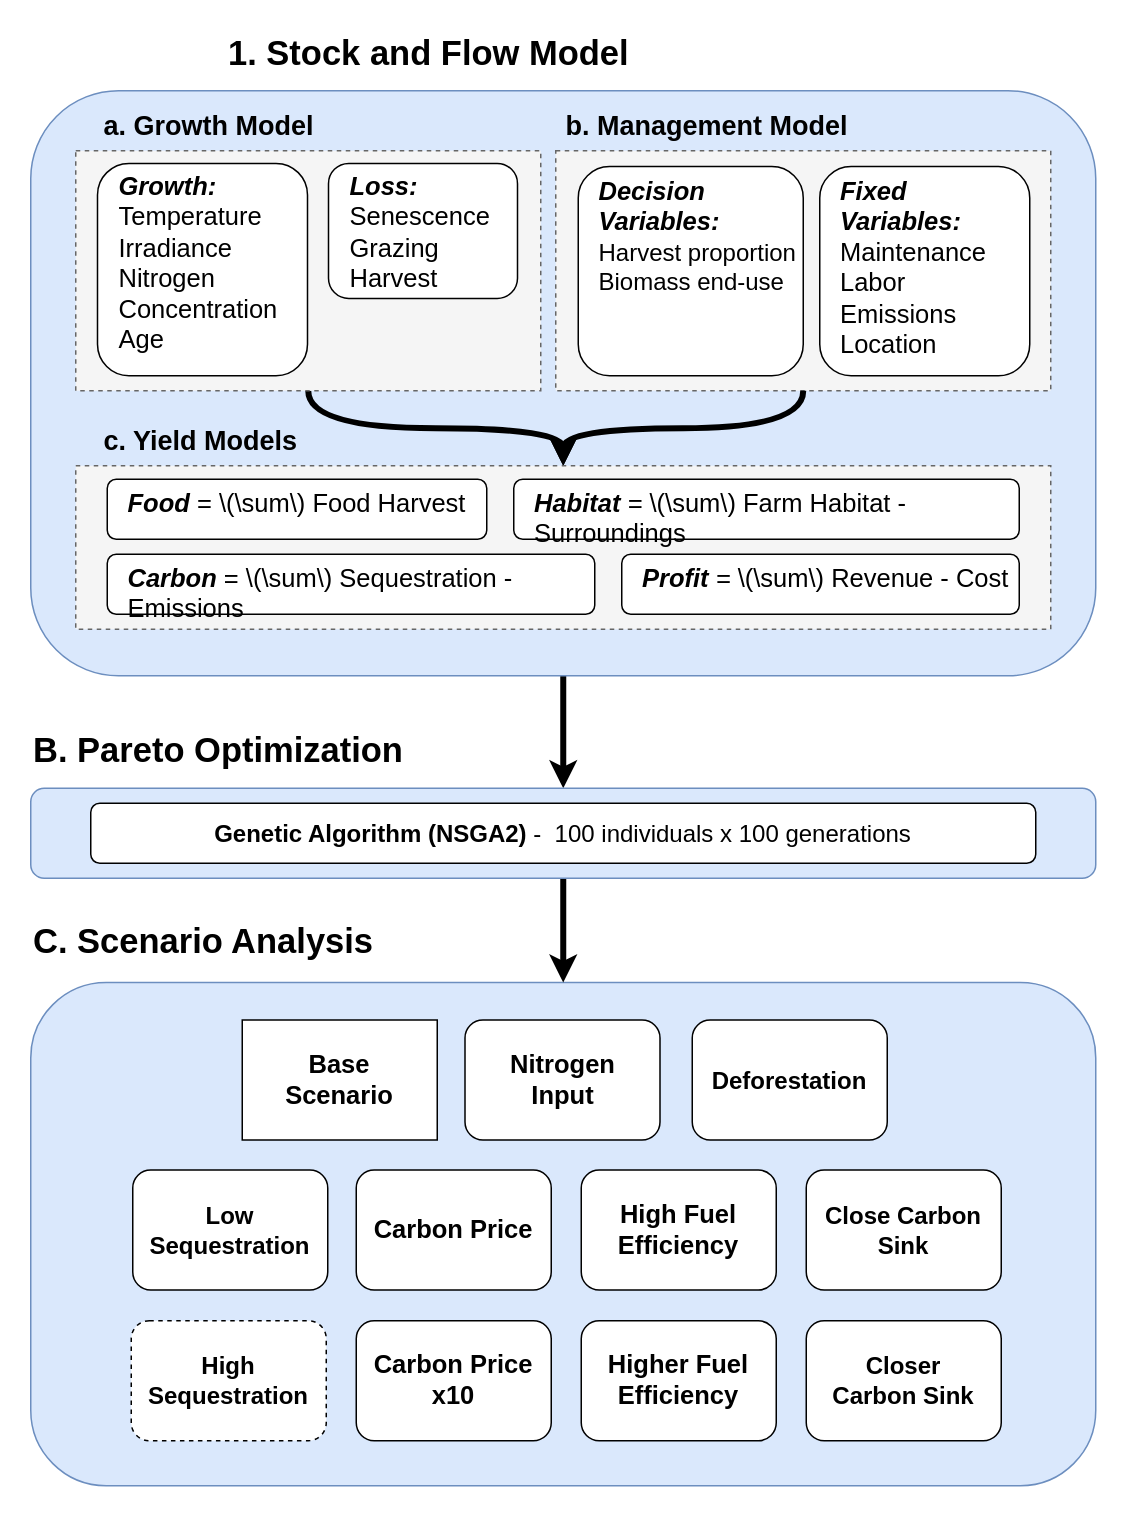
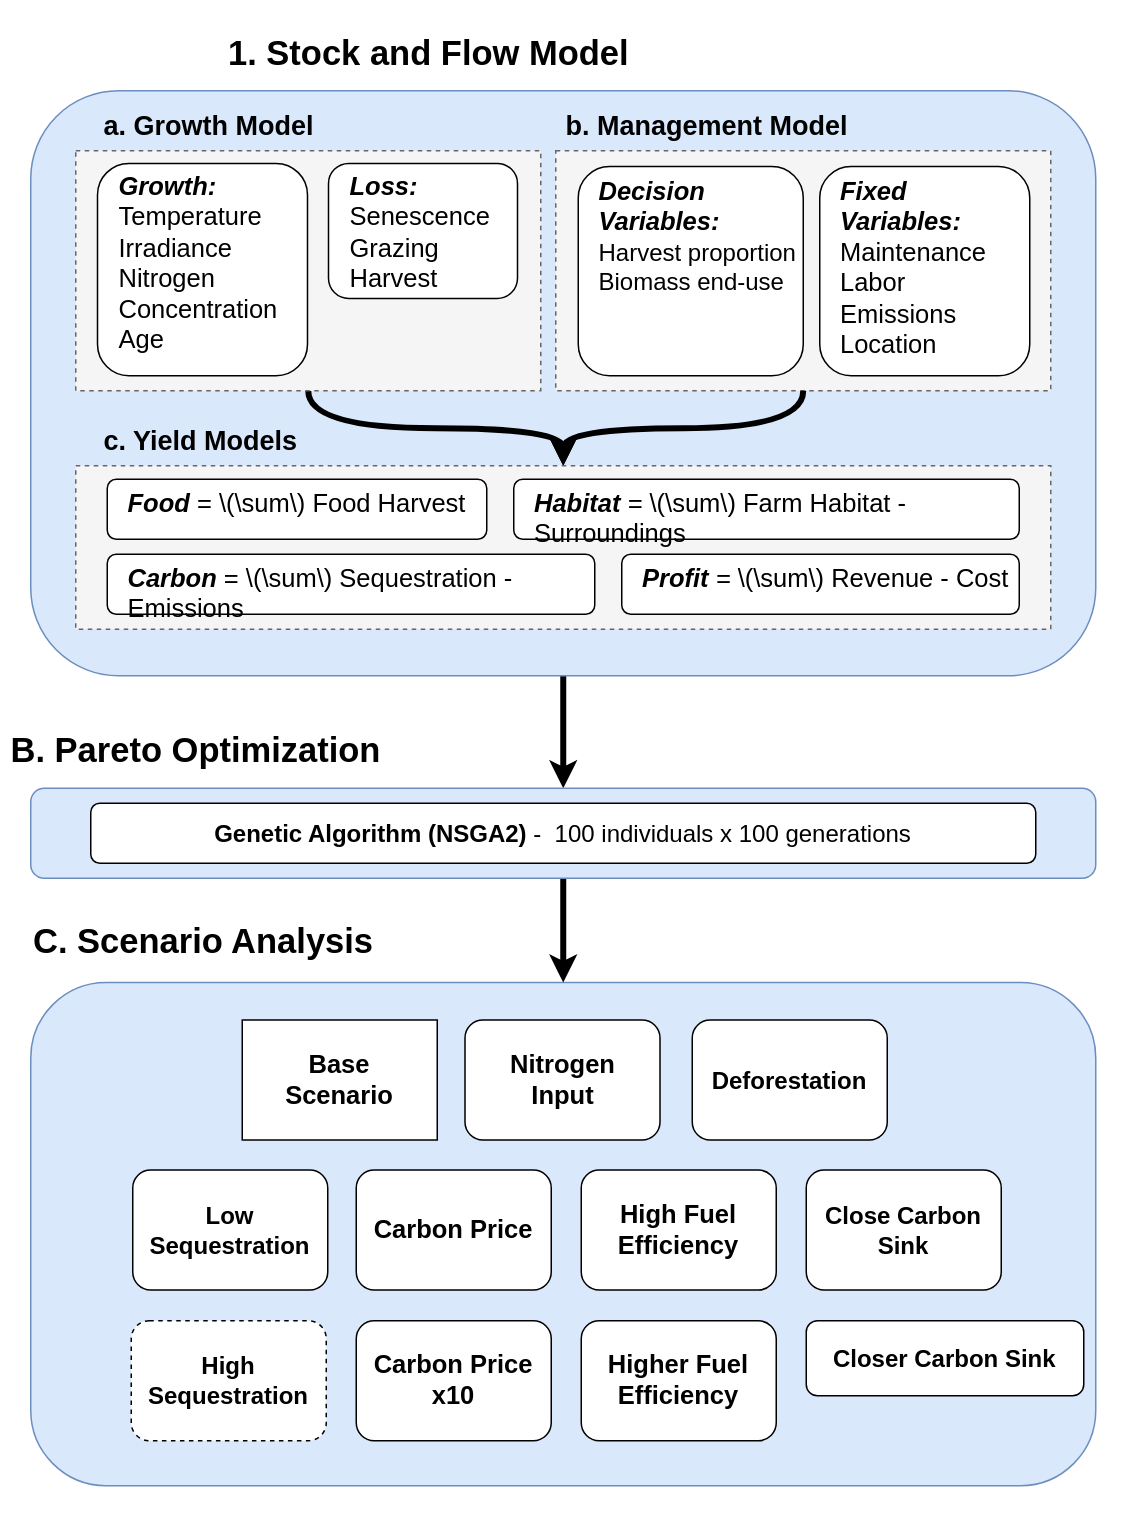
node "B. Pareto Optimization": moved (218, 751) -> (196, 751)
node "Closer Carbon Sink": size 195x120 -> 278x75
